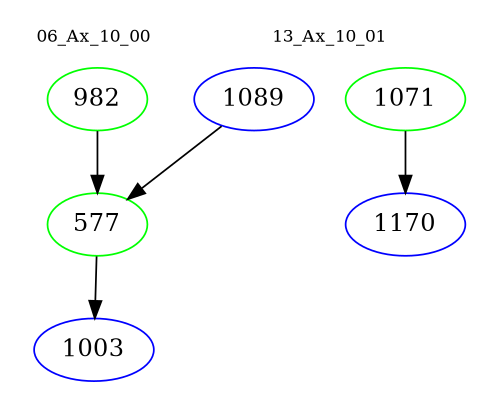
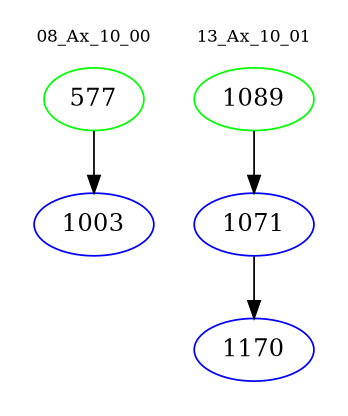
cluster "06_Ax_10_00": label "06_Ax_10_00" -> "08_Ax_10_00"
node "982": removed
node "1089": color blue -> green
node "1071": color green -> blue
edge "1089" -> "577": now "1089" -> "1071"
